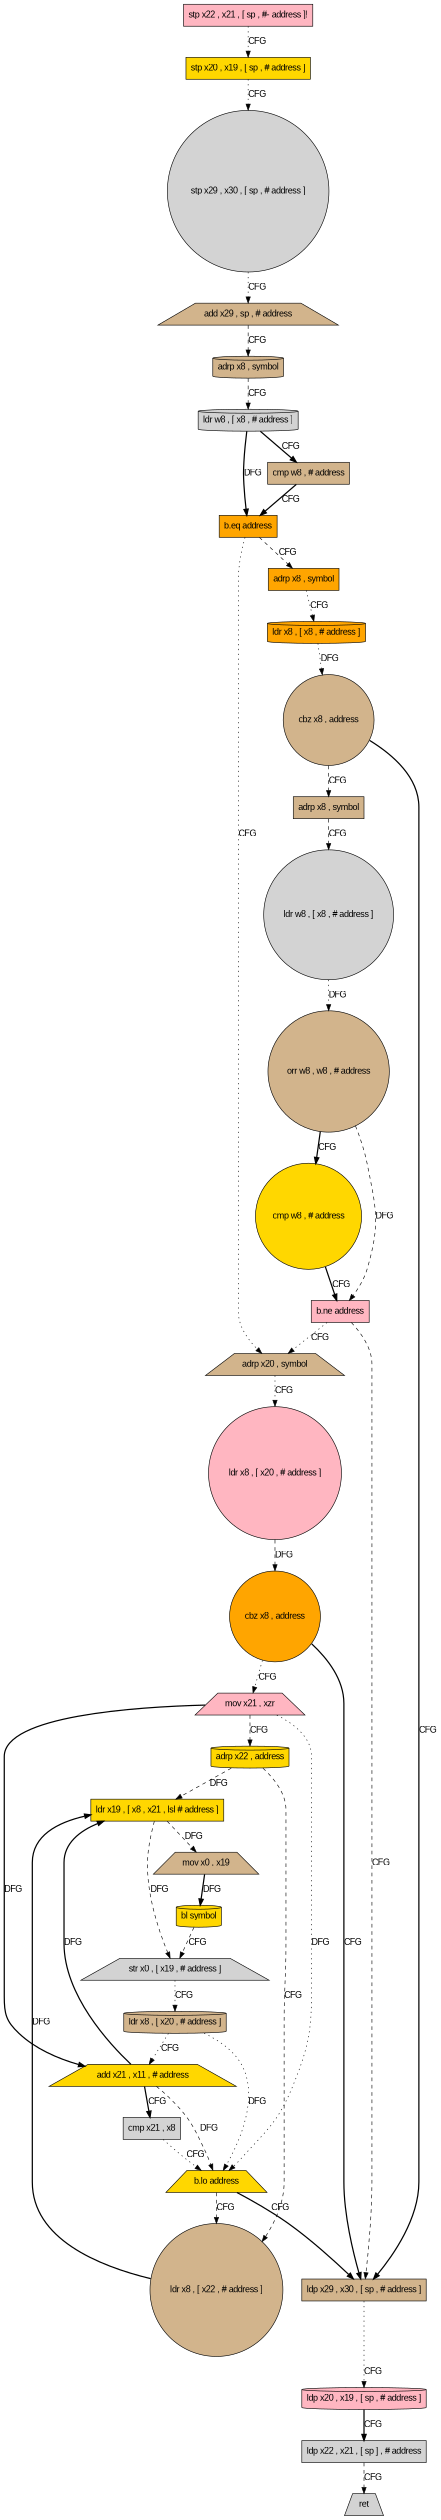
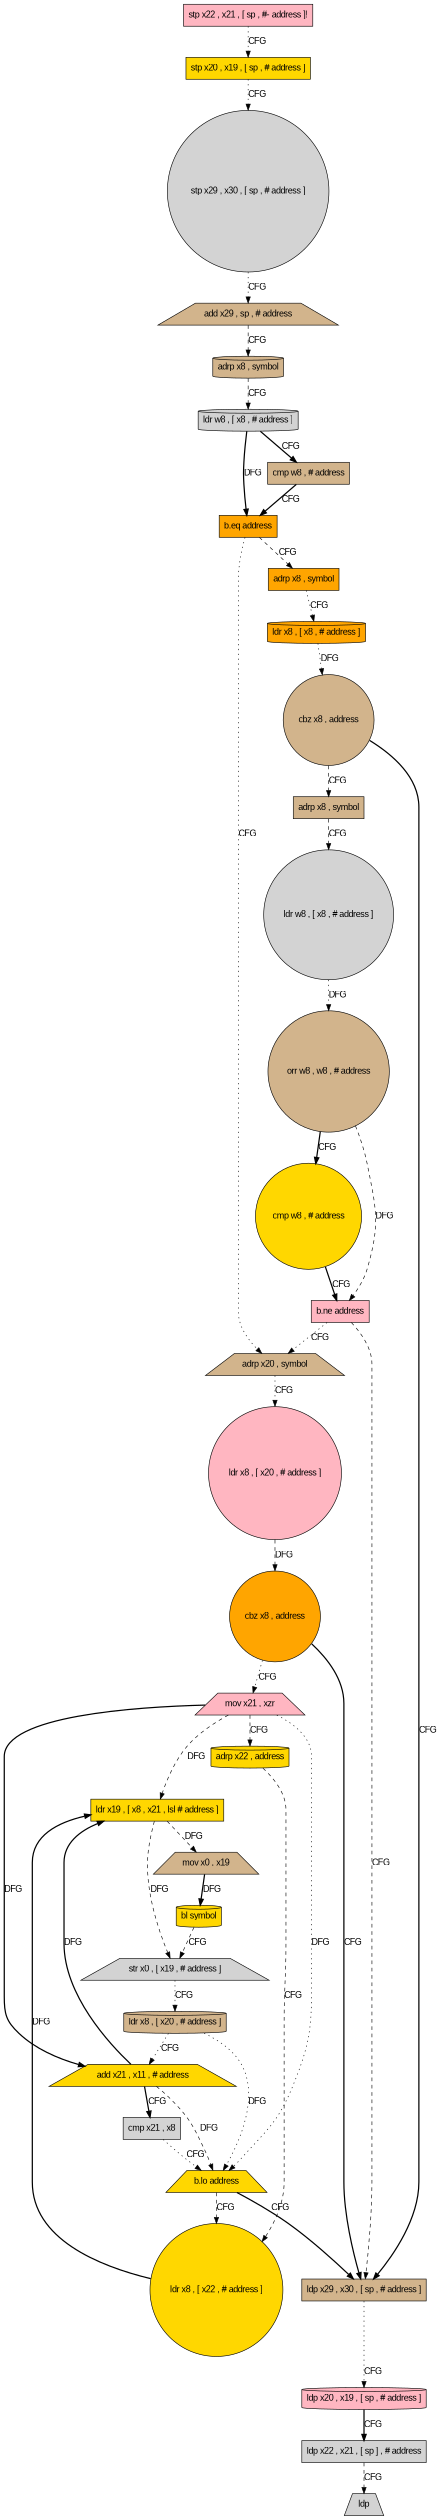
edge "adrp x22 , address" -> "ldr x19 , [ x8 , x21 , lsl # address ]": now "mov x21 , xzr" -> "ldr x19 , [ x8 , x21 , lsl # address ]"
node "ldr x8 , [ x22 , # address ]": fillcolor tan -> gold
node "ret": label "ret" -> "ldp"
